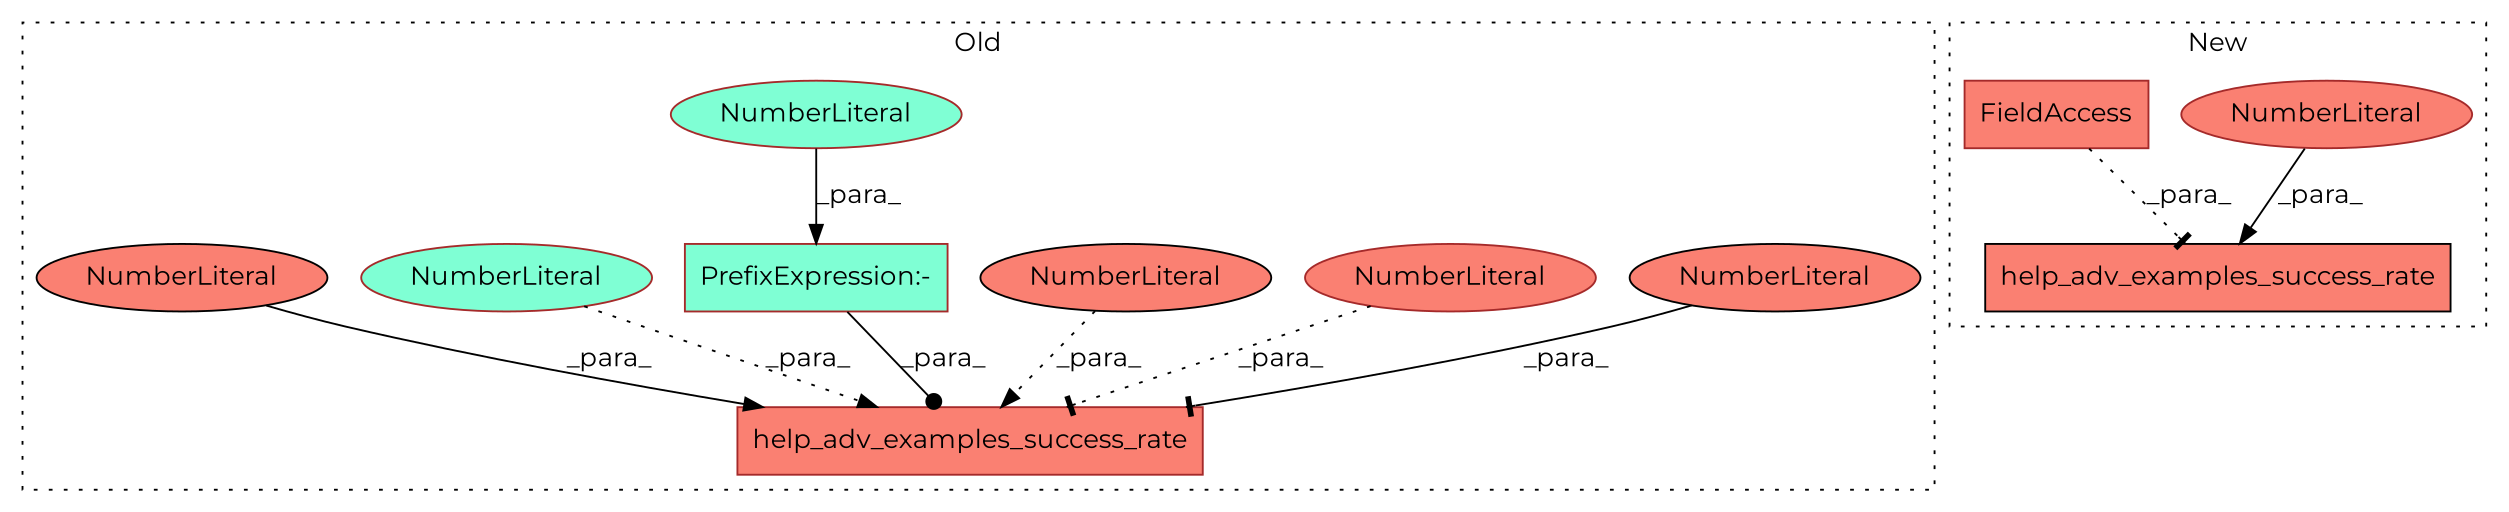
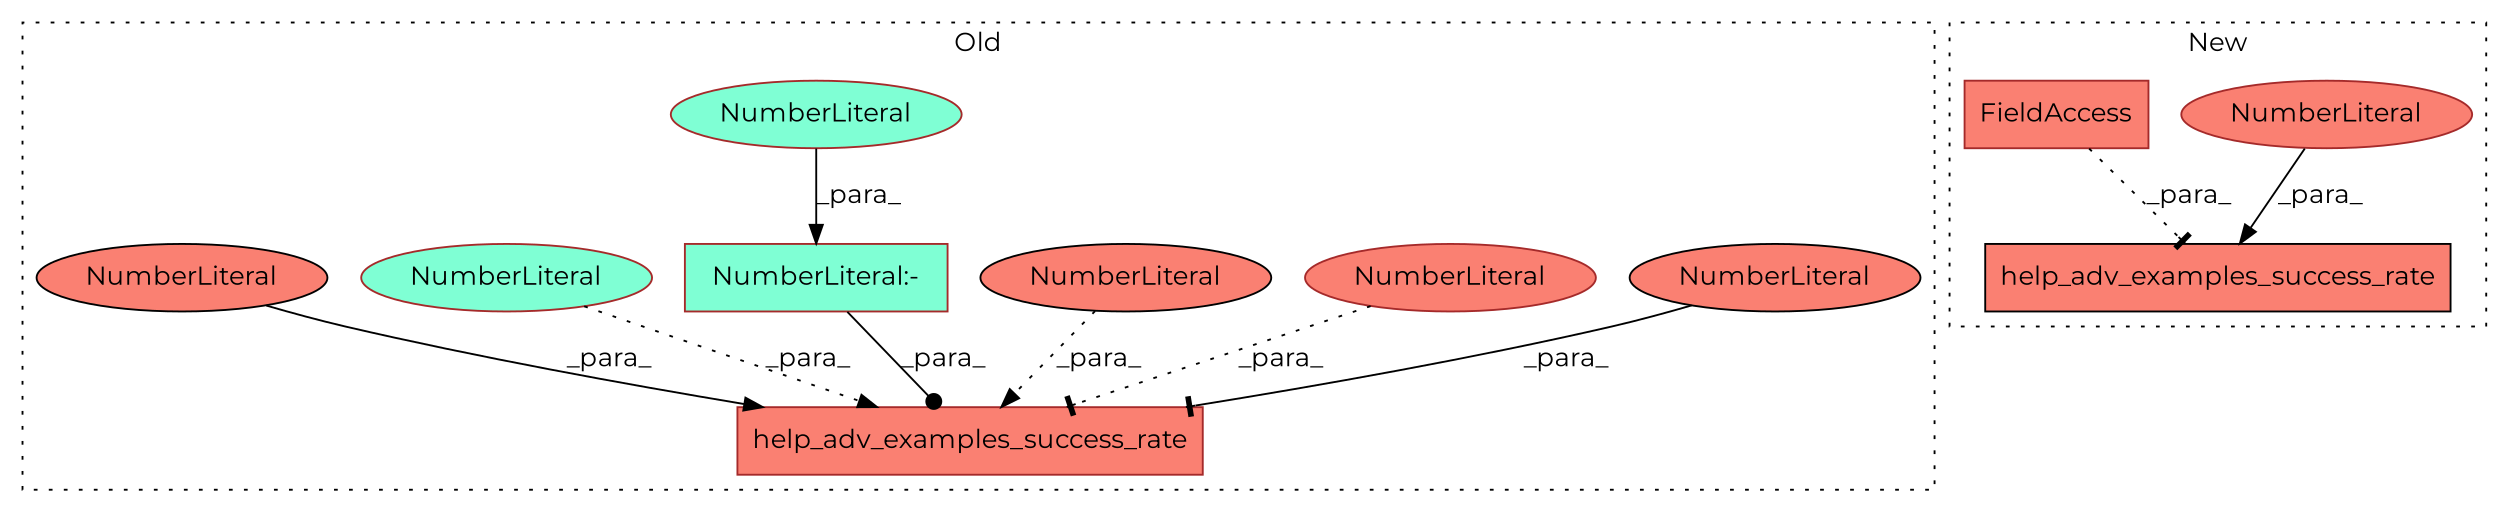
node "PrefixExpression:-": label "PrefixExpression:-" -> "NumberLiteral:-"
